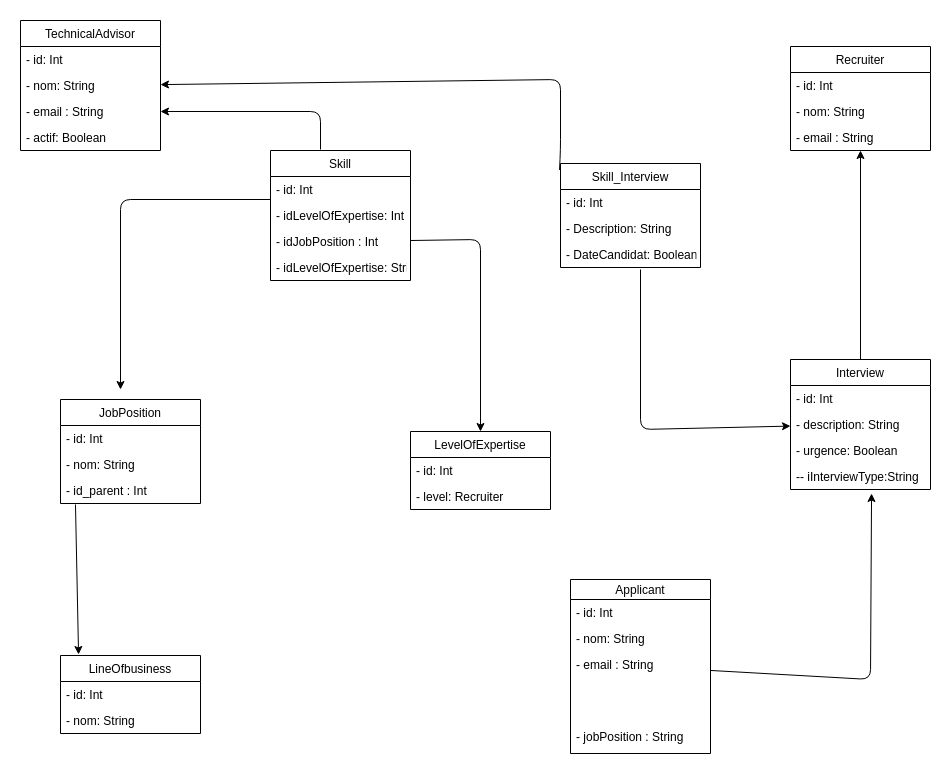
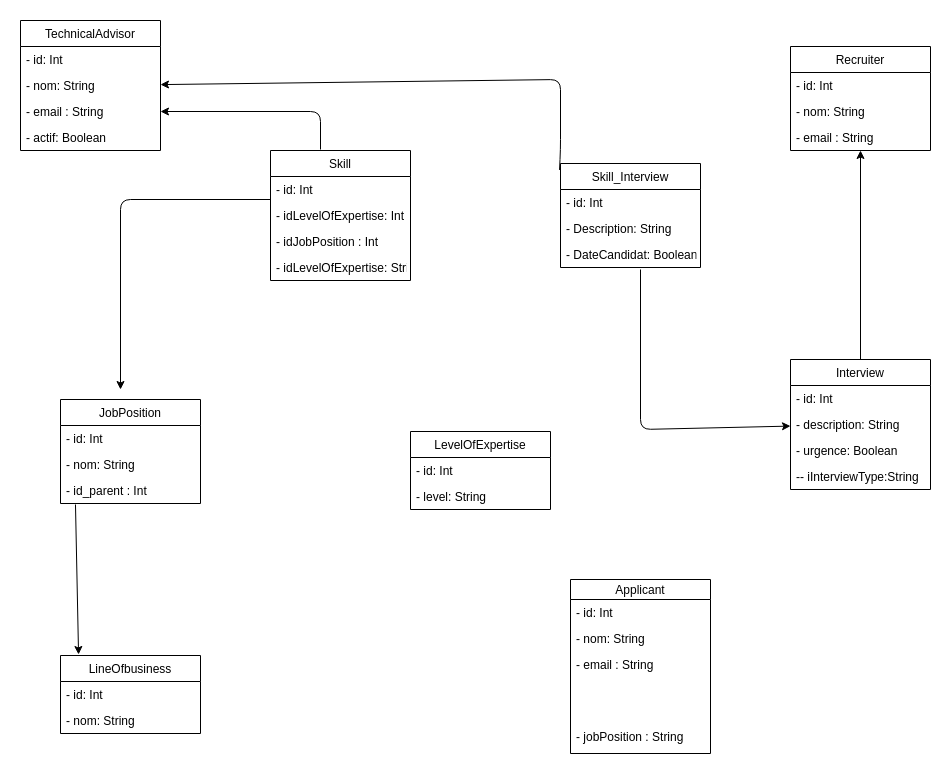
edge "- idJobPosition : Int" -> "LevelOfExpertise": removed
node "- level: Recruiter": label "- level: Recruiter" -> "- level: String"
edge "Applicant" -> "-- iInterviewType:String": removed
